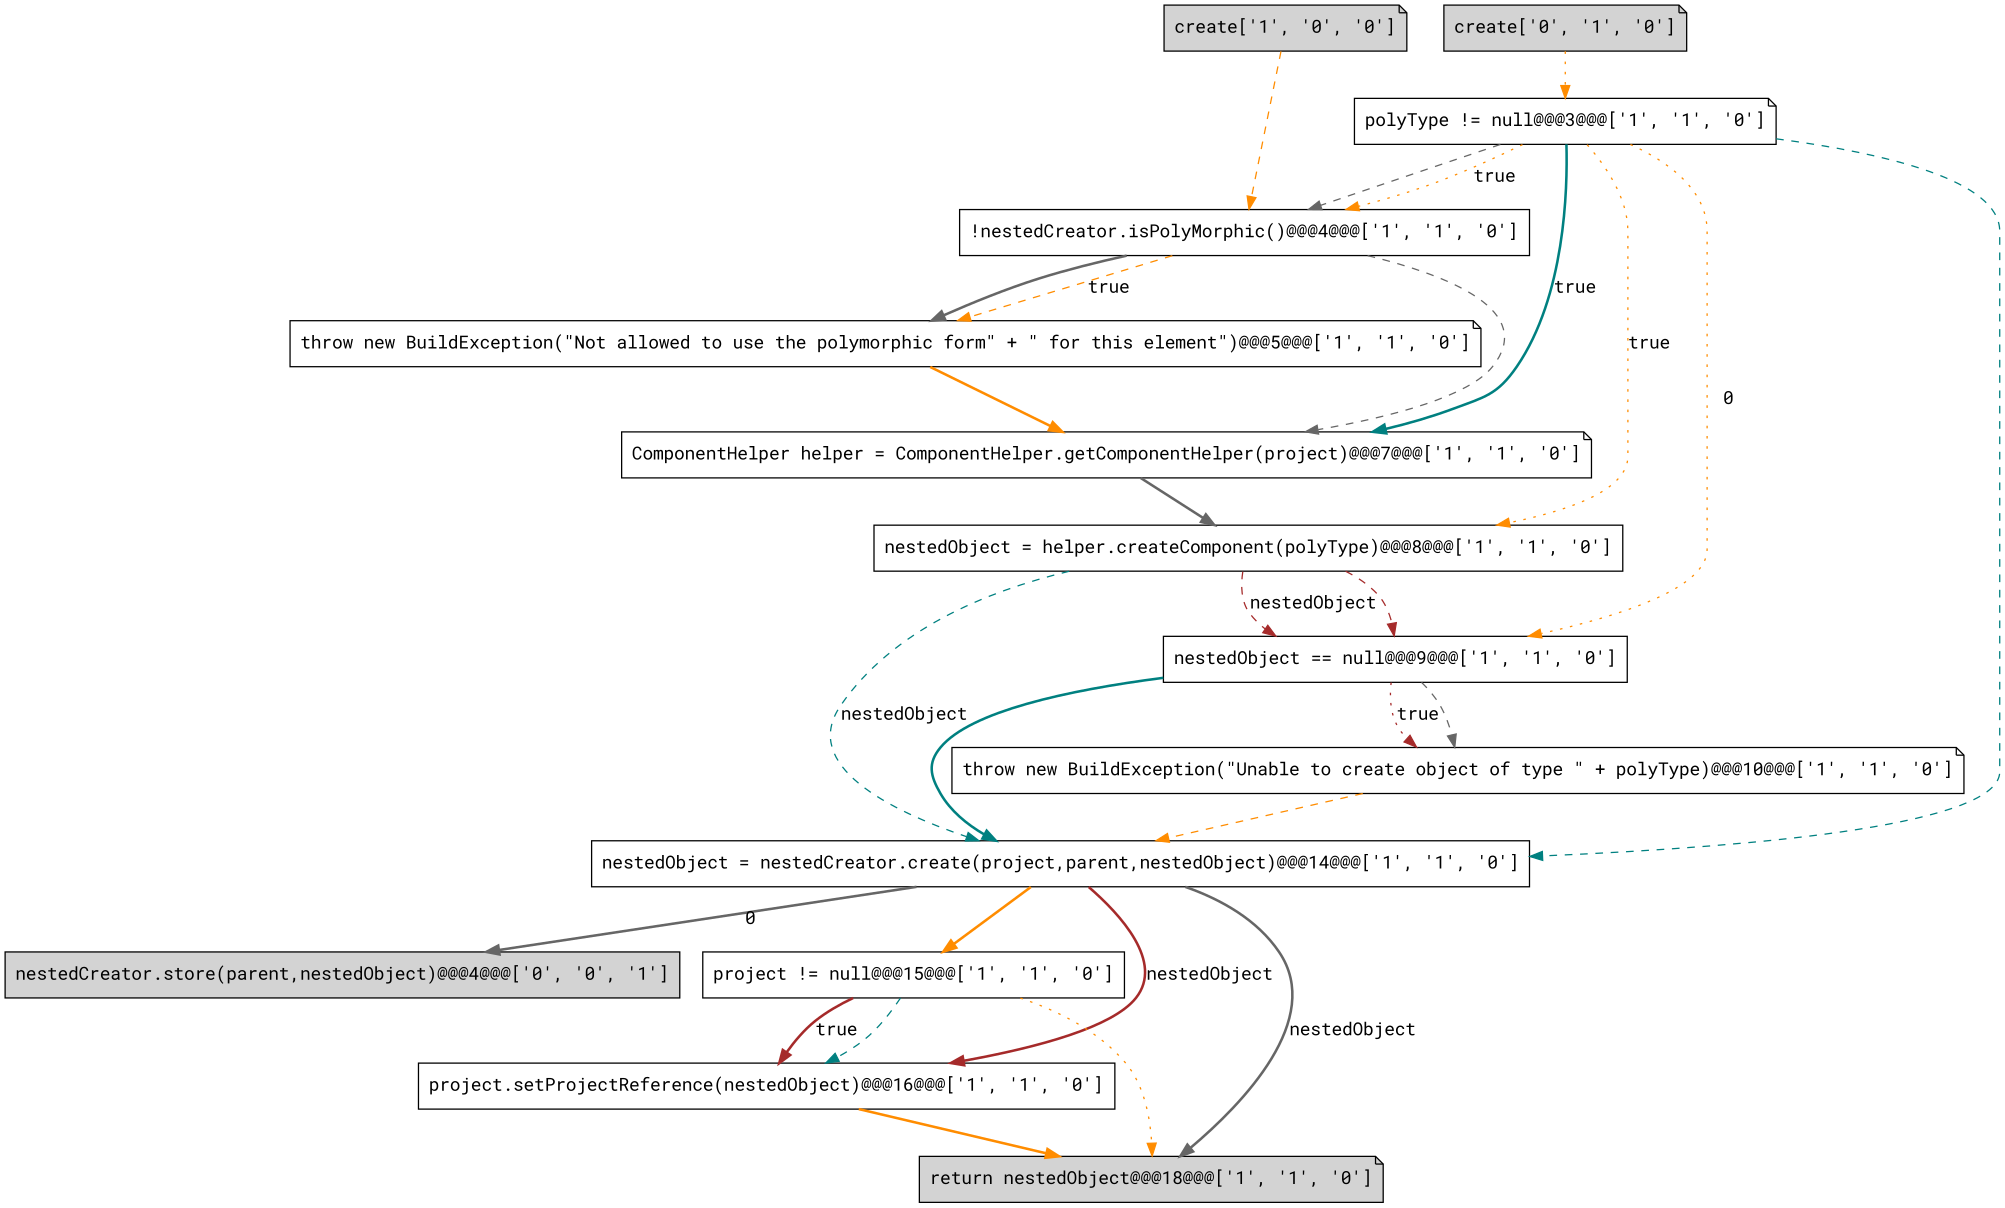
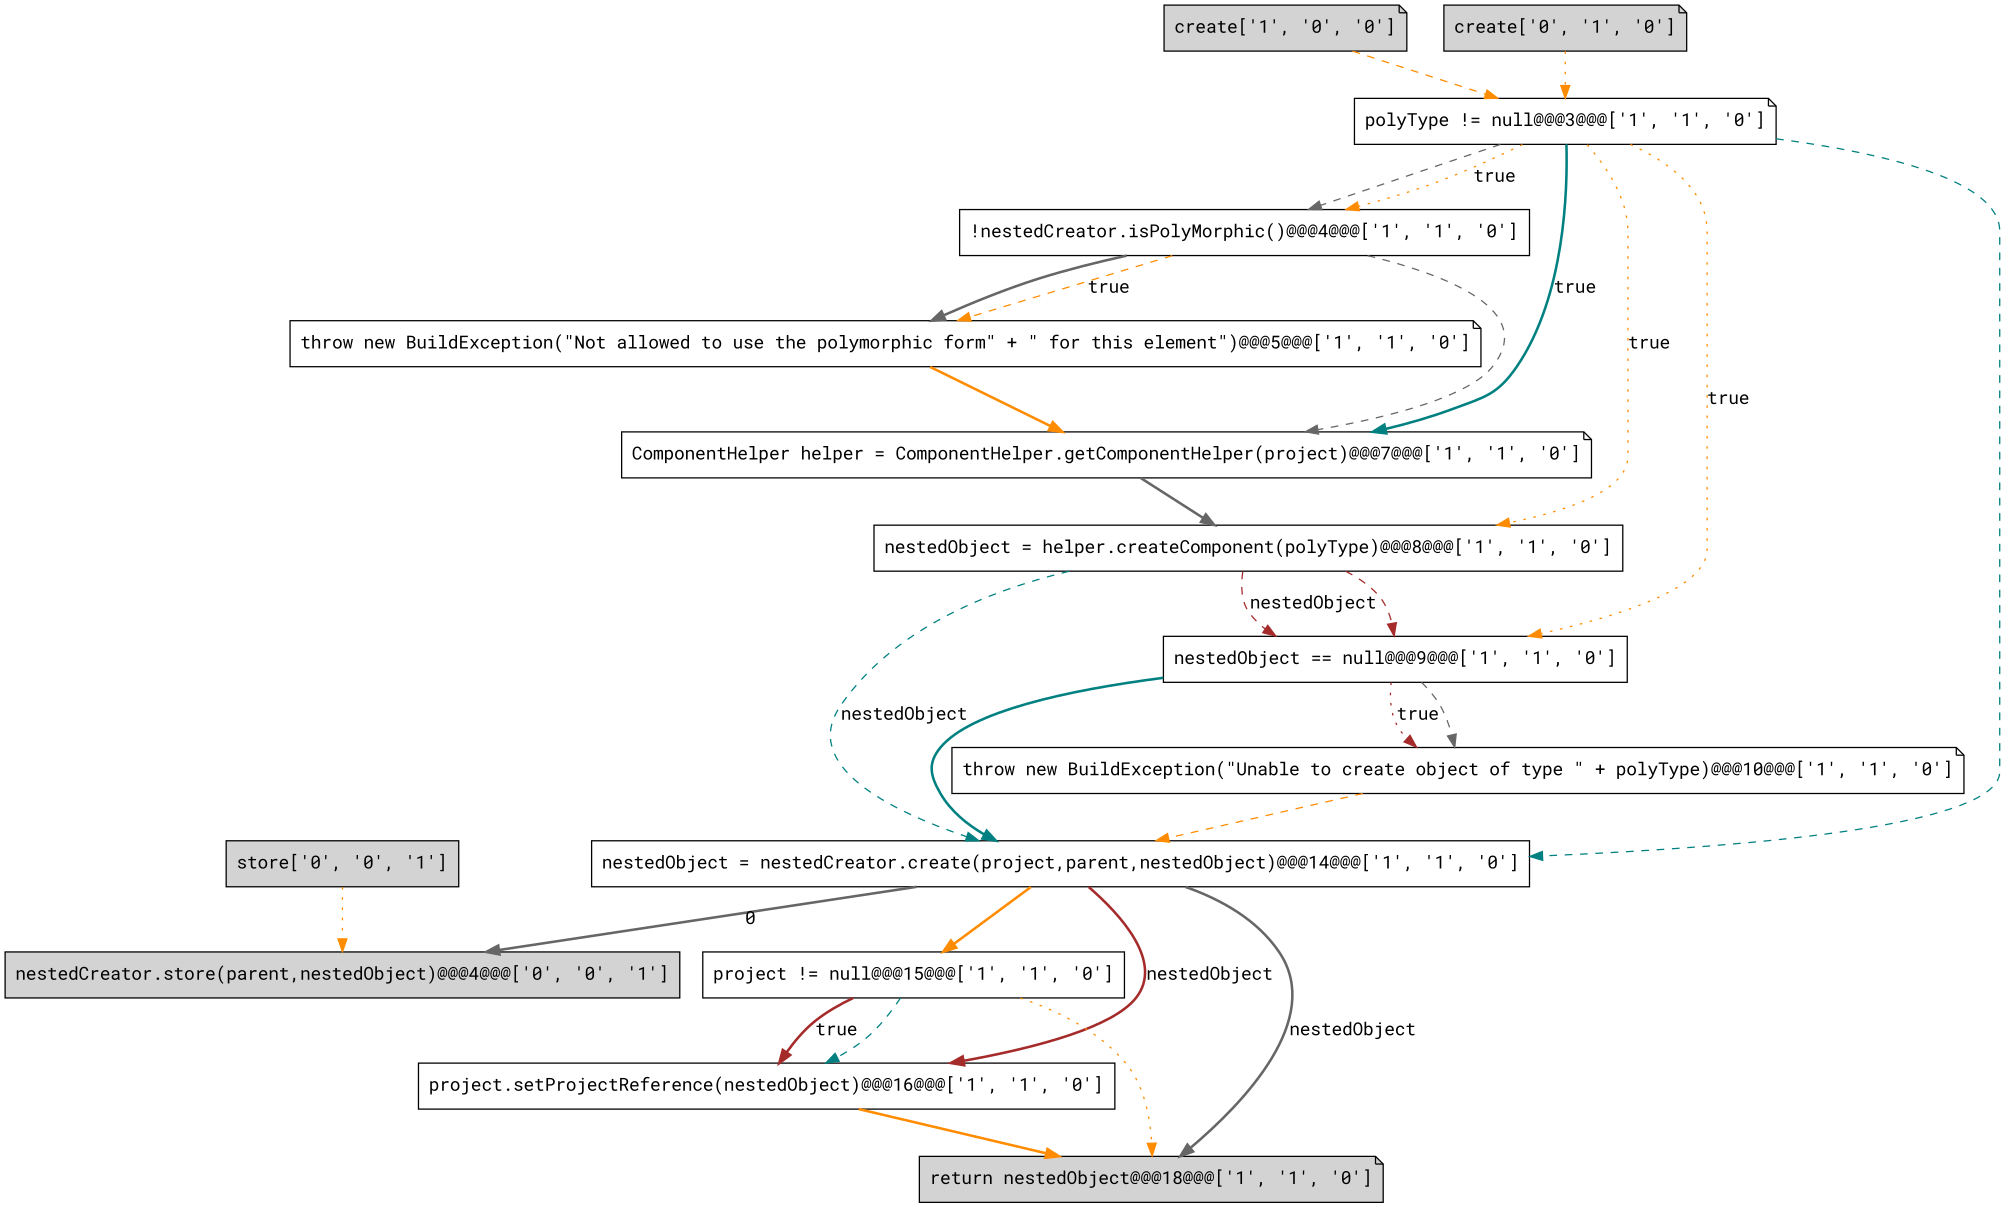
edge "create['1', '0', '0']" -> "!nestedCreator.isPolyMorphic()@@@4@@@['1', '1', '0']": now "create['1', '0', '0']" -> "polyType != null@@@3@@@['1', '1', '0']"
edge "polyType != null@@@3@@@['1', '1', '0']" -> "nestedObject == null@@@9@@@['1', '1', '0']": label "0" -> "true"
node "store['0', '0', '1']": added
